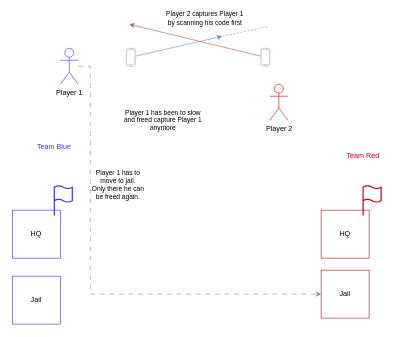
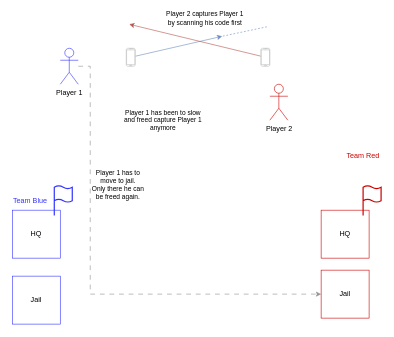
node "Team Blue": moved (54, 147) -> (30, 201)
